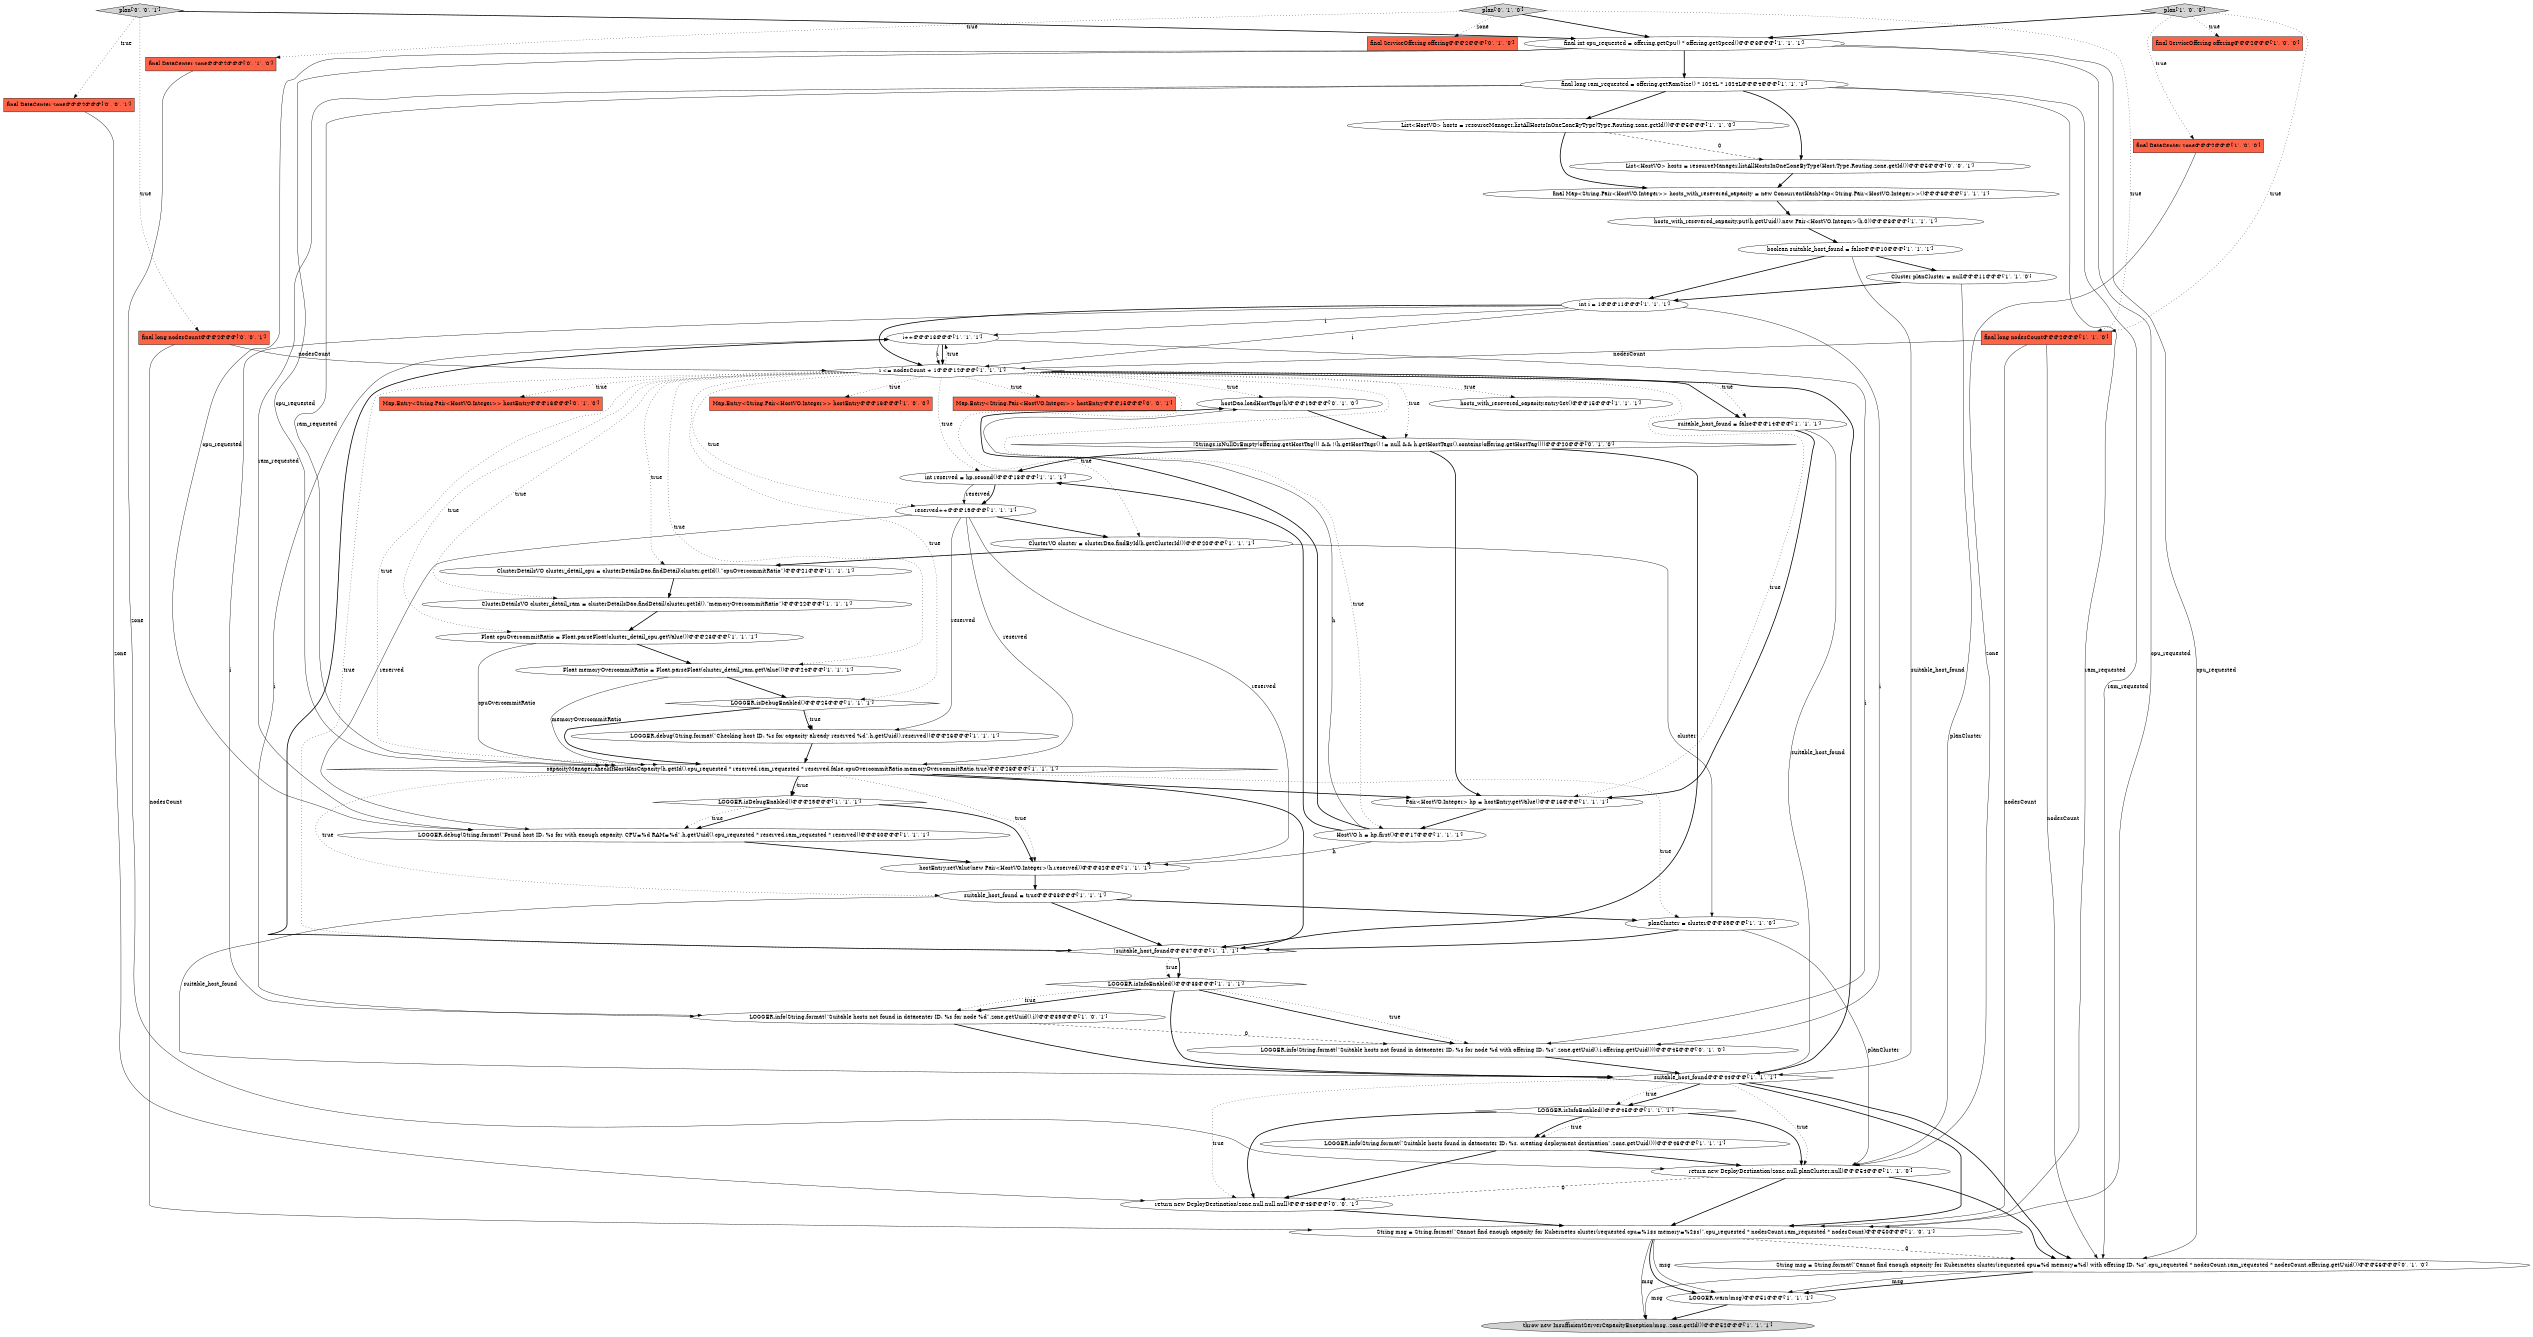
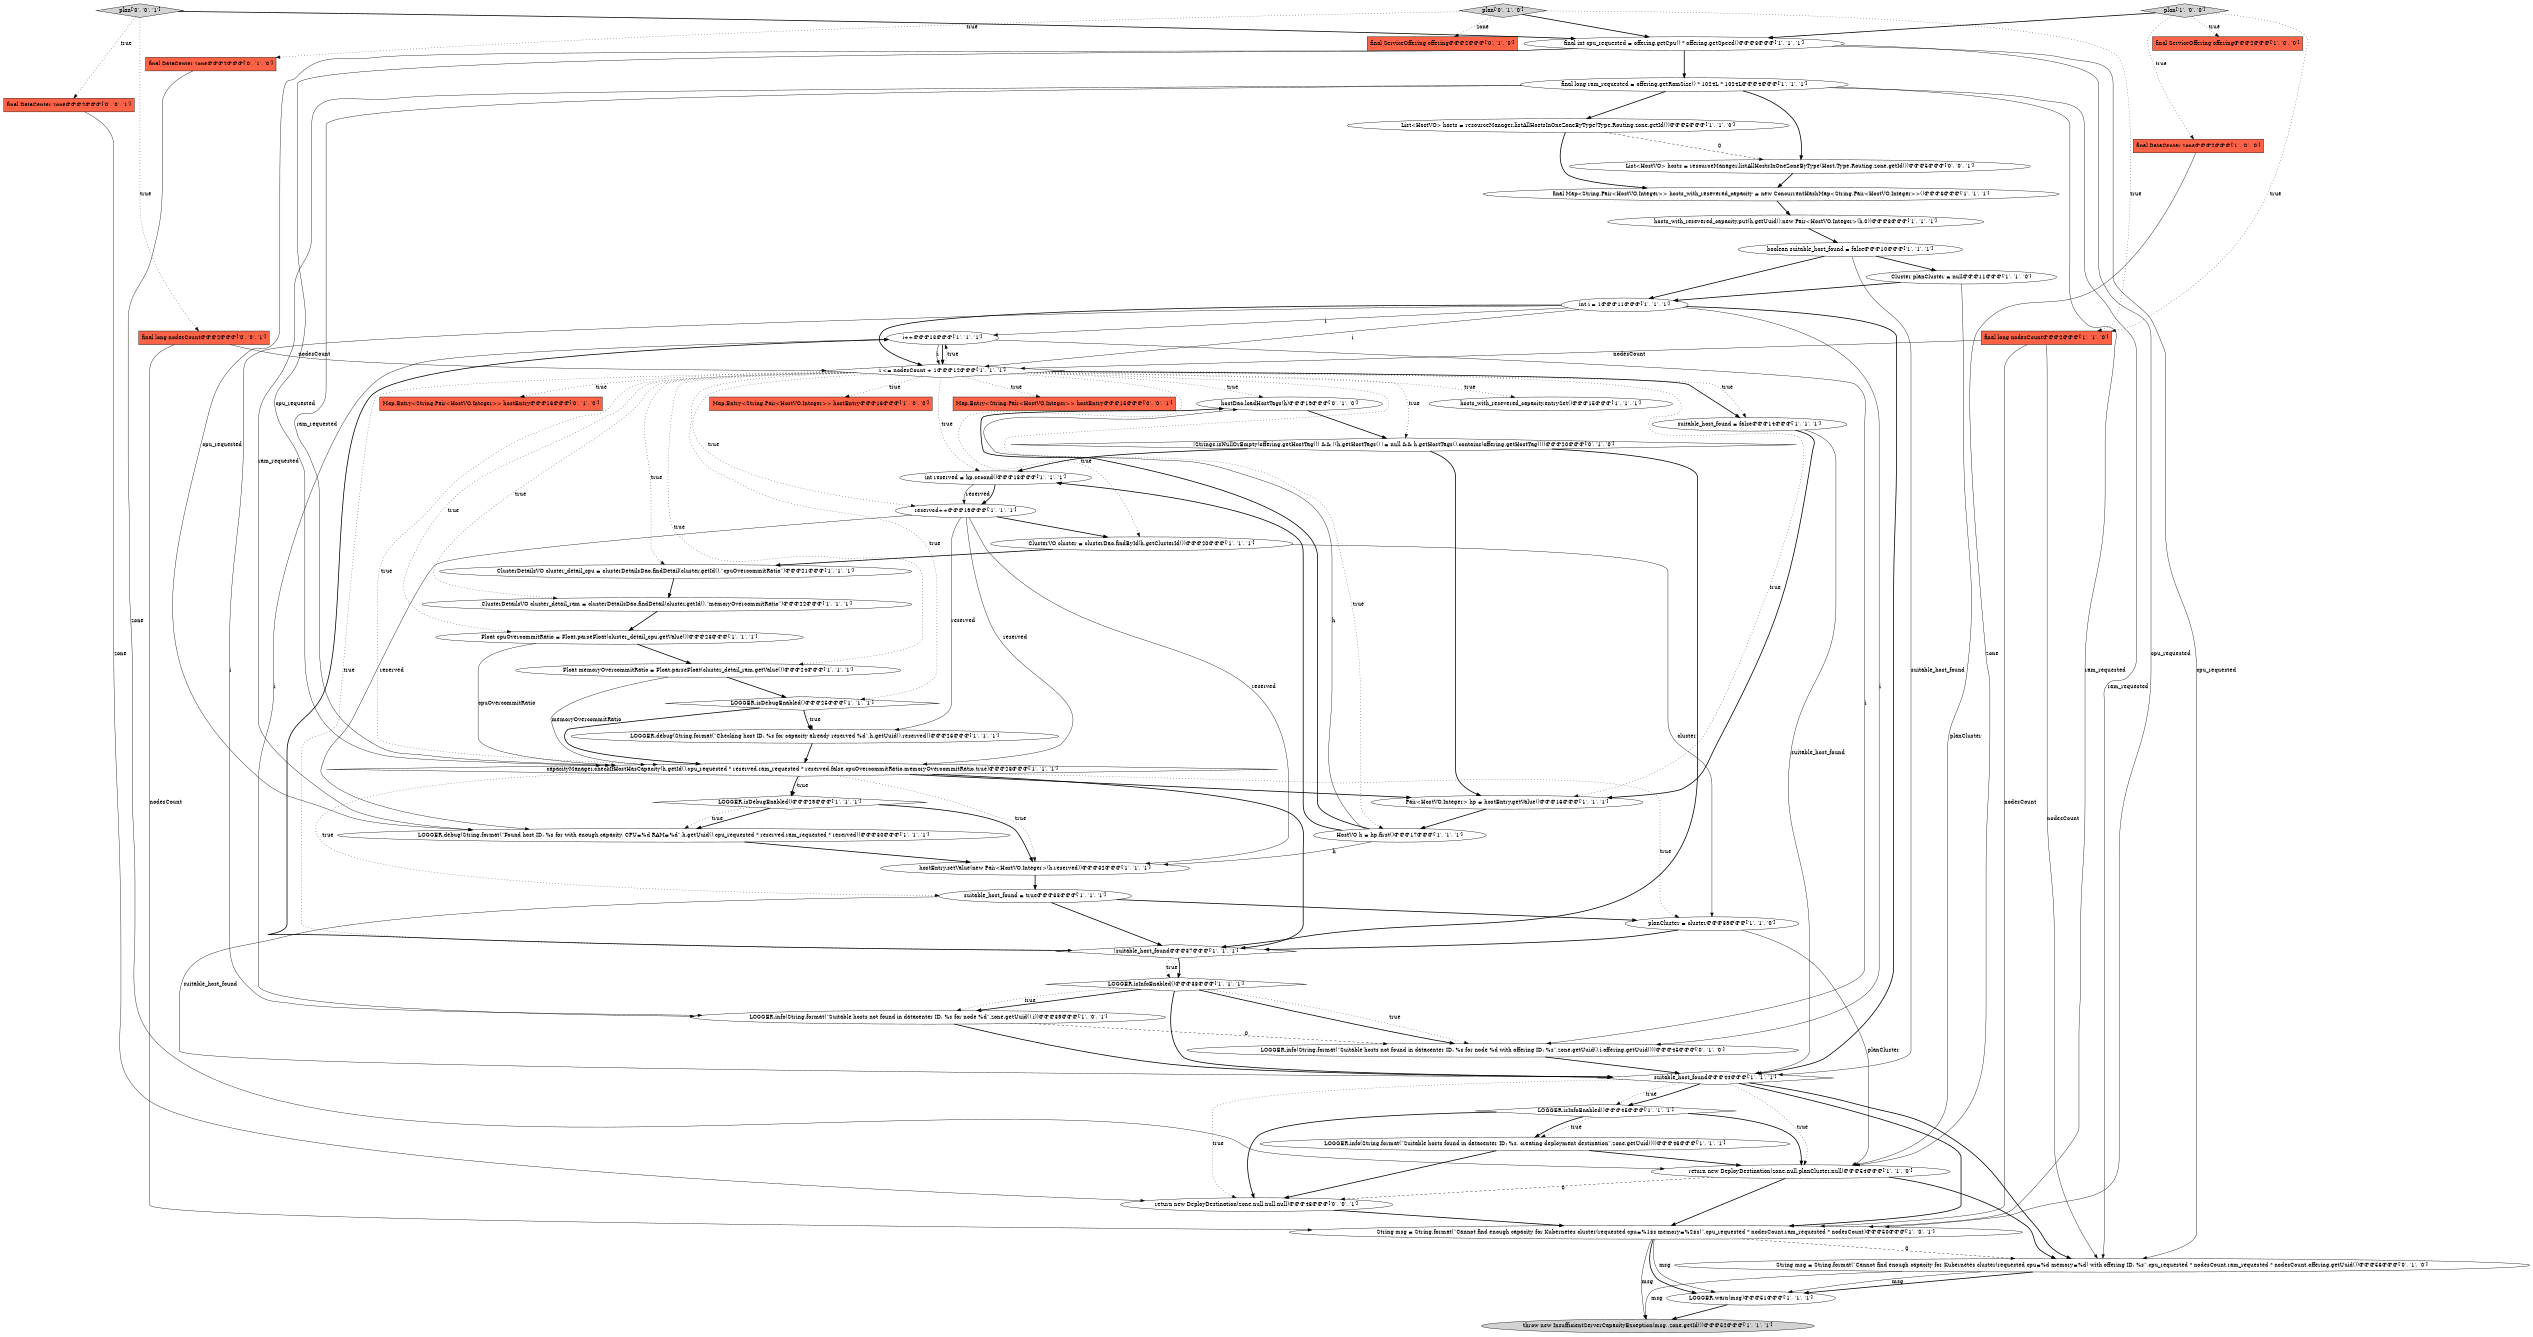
edge "i <= nodesCount + 1@@@12@@@['1', '1', '1']" -> "suitable_host_found@@@44@@@['1', '1', '1']": now "int i = 1@@@11@@@['1', '1', '1']" -> "suitable_host_found@@@44@@@['1', '1', '1']"
